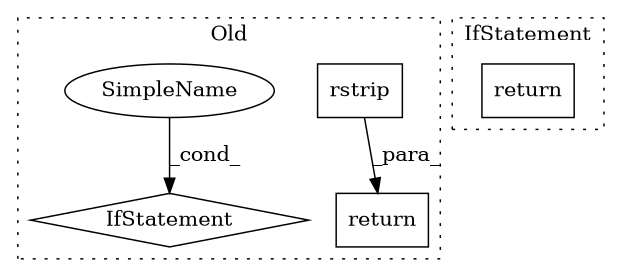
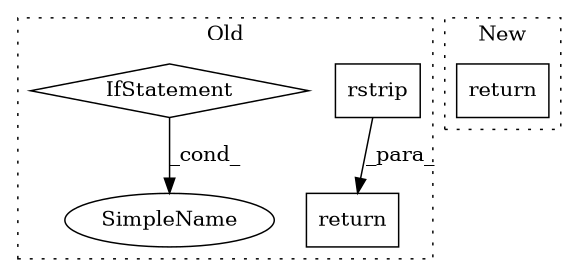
cluster "IfStatement": label "IfStatement" -> "New"
edge "SimpleName" -> "IfStatement": reversed
